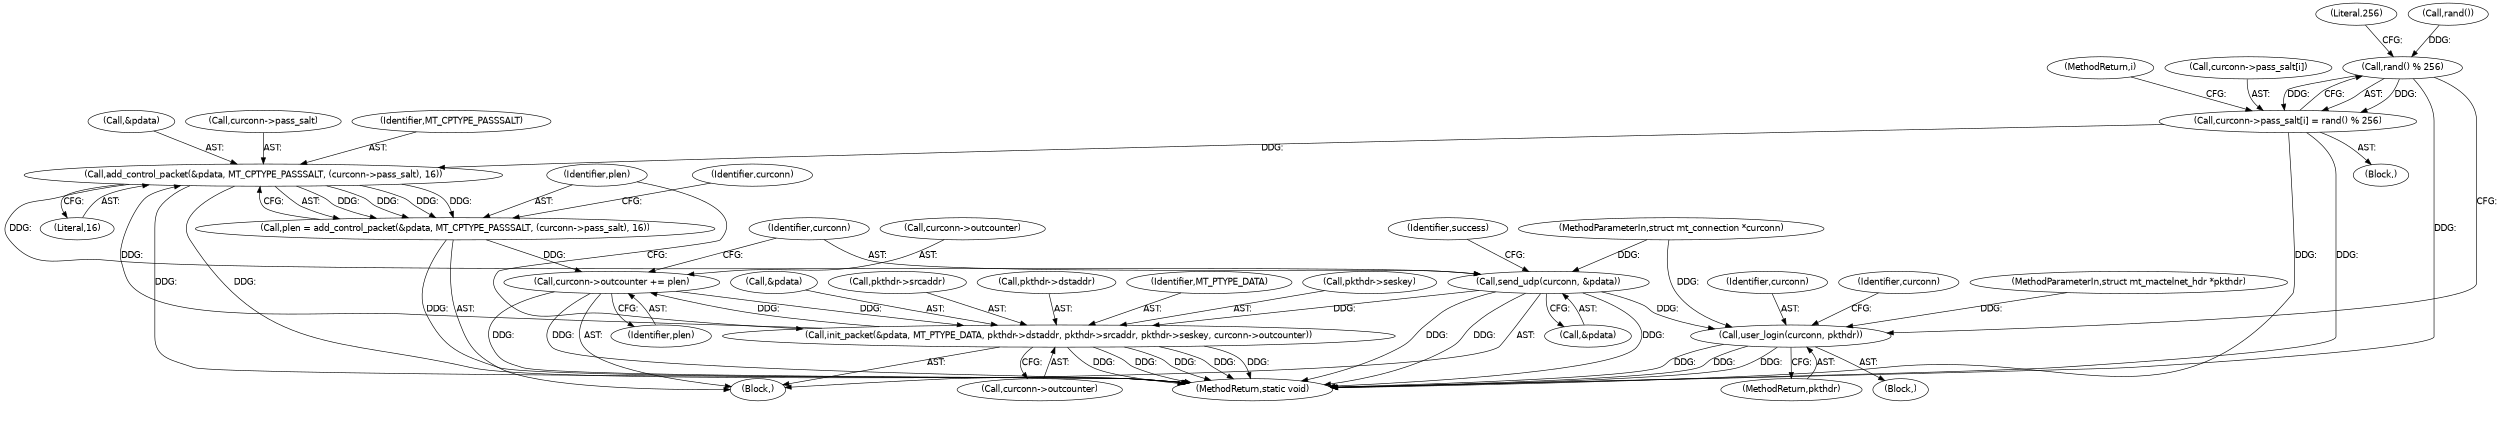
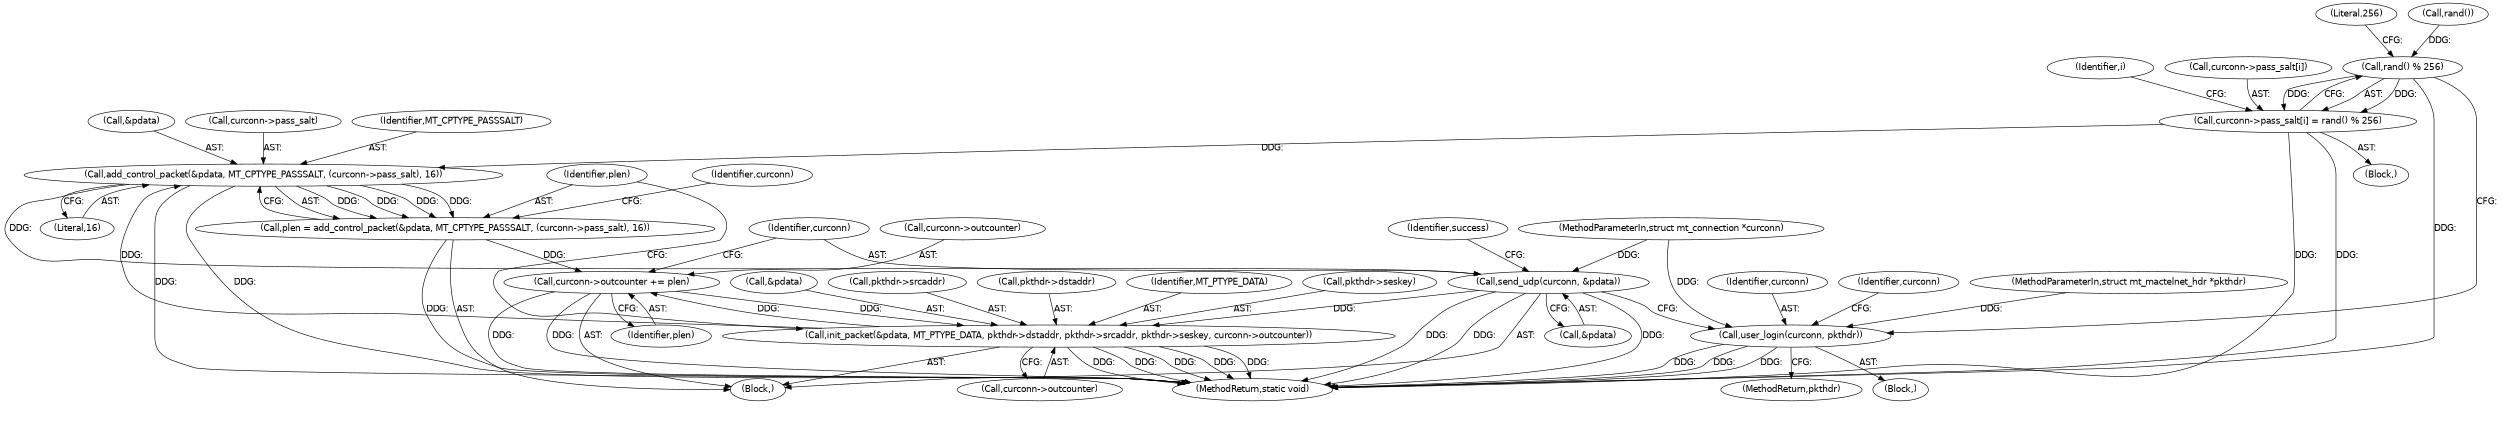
node "(MethodReturn,i)": label "(MethodReturn,i)" -> "(Identifier,i)"
edge "(Call,send_udp(curconn, &pdata))" -> "(Call,user_login(curconn, pkthdr))": label "DDG: " -> "CFG: "
edge "(MethodReturn,pkthdr)" -> "(Call,user_login(curconn, pkthdr))": removed, label "AST:"
